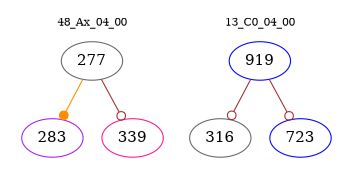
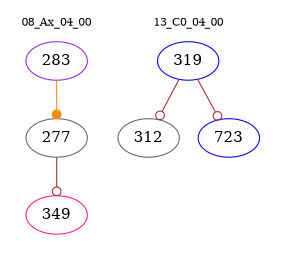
cluster "48_Ax_04_00": label "48_Ax_04_00" -> "08_Ax_04_00"
node "919": label "919" -> "319"
edge "277" -> "283": reversed
node "339": label "339" -> "349"
node "316": label "316" -> "312"
